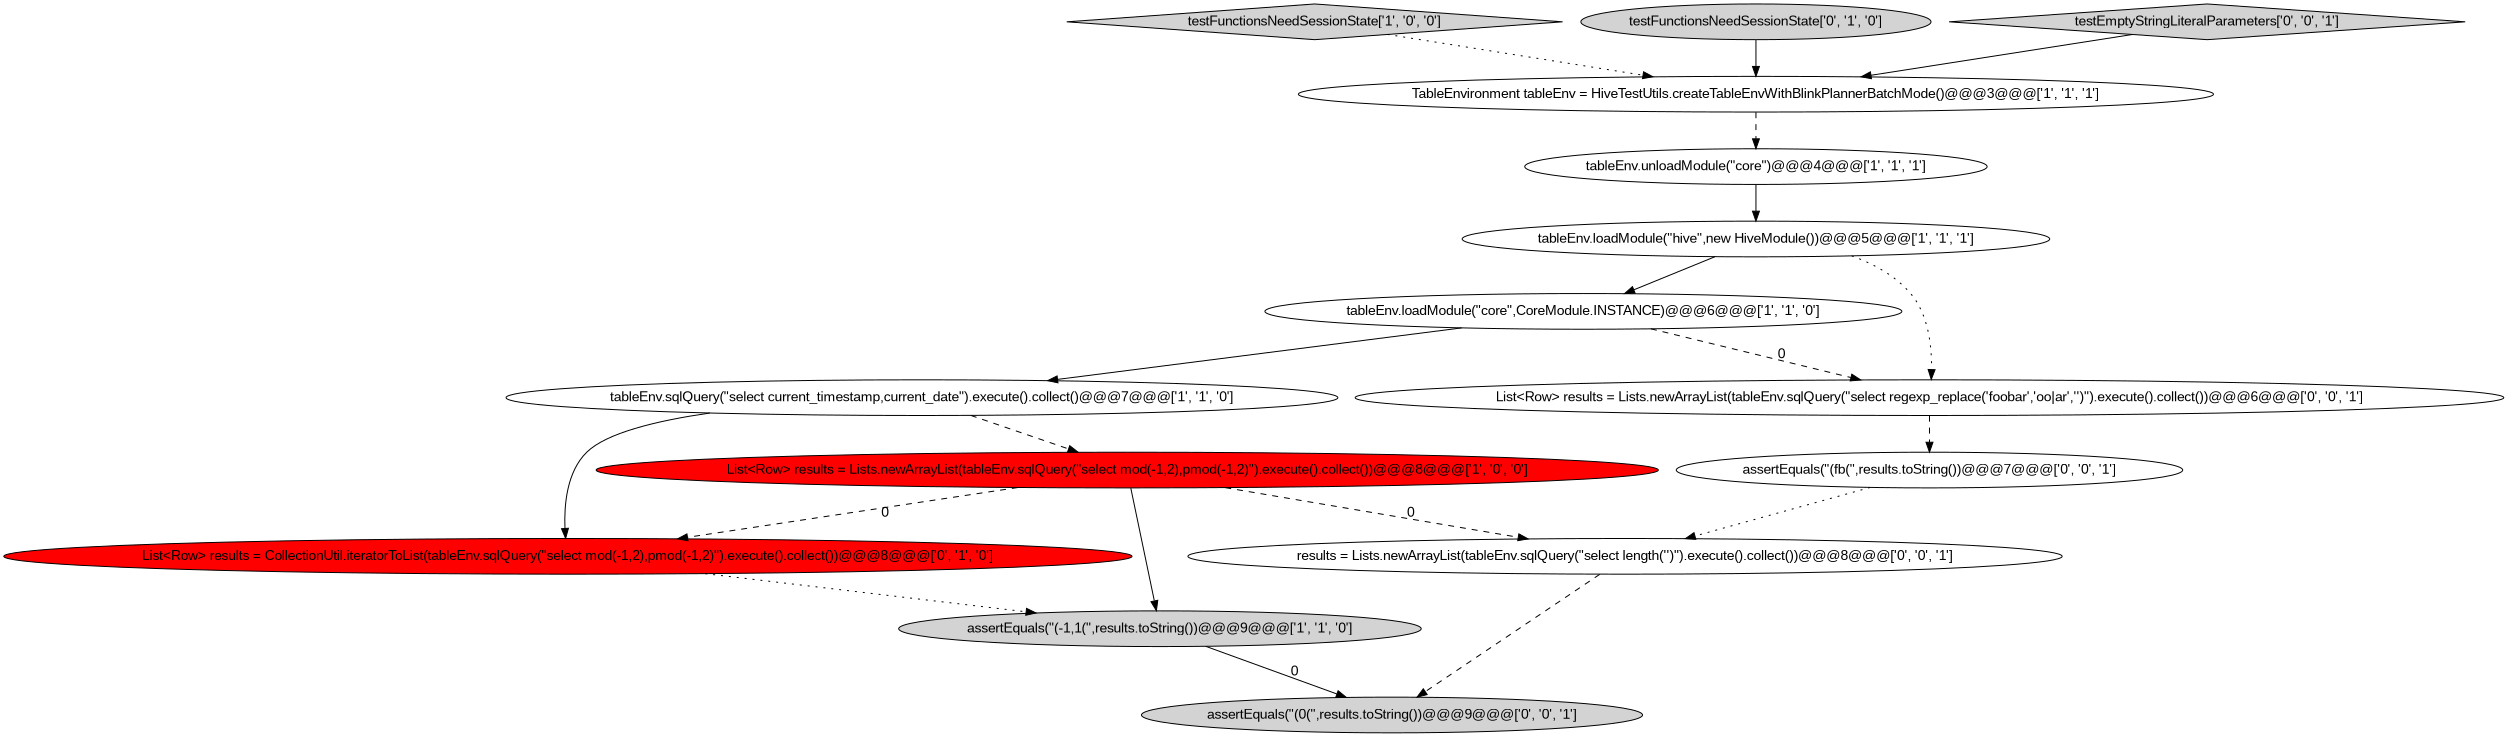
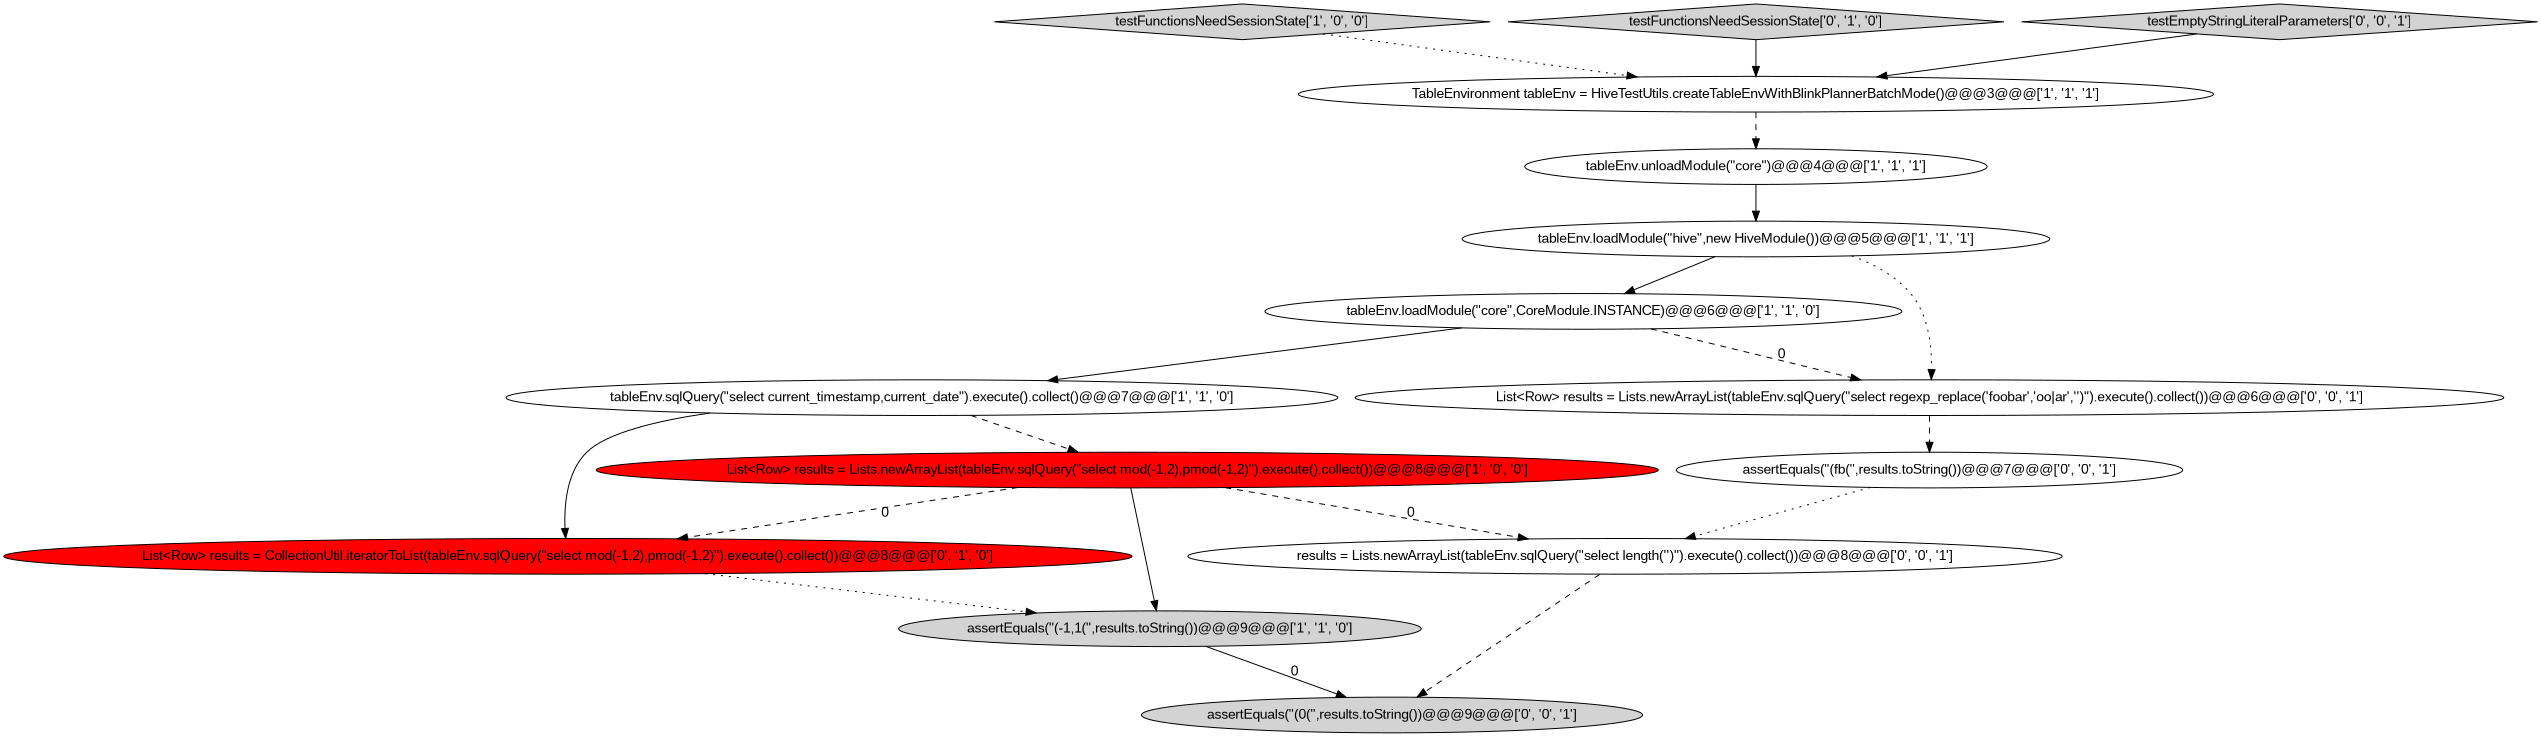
node "testFunctionsNeedSessionState['0', '1', '0']": shape ellipse -> diamond
